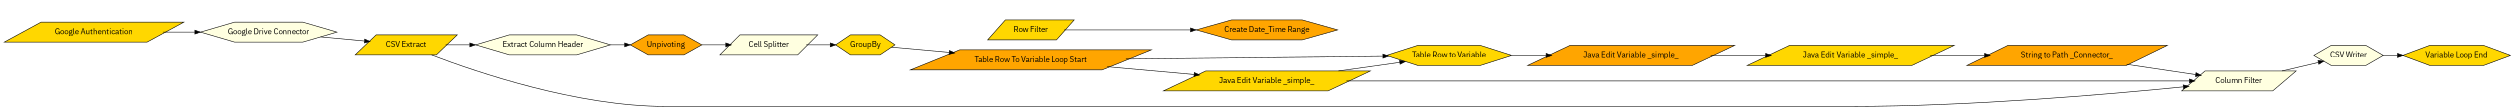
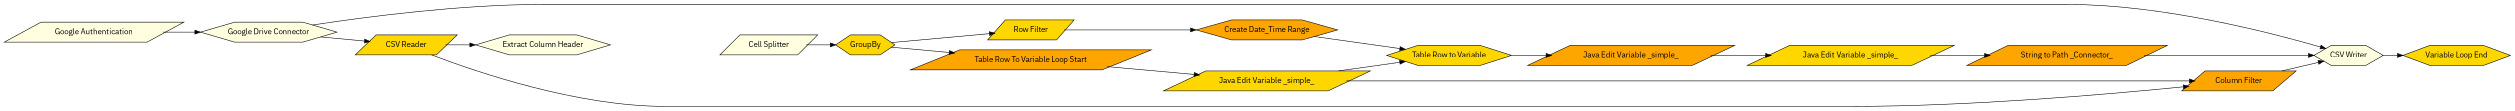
edge "Google Drive Connector" -> "CSV Writer": added
node "Google Authentication": fillcolor gold -> lightyellow
edge "GroupBy" -> "Row Filter": added
node "CSV Extract": label "CSV Extract" -> "CSV Reader"
node "Unpivoting": removed
edge "Table Row To Variable Loop Start" -> "Table Row to Variable": now "Create Date_Time Range" -> "Table Row to Variable"
edge "String to Path _Connector_" -> "Column Filter": now "String to Path _Connector_" -> "CSV Writer"
node "Column Filter": fillcolor lightyellow -> orange
